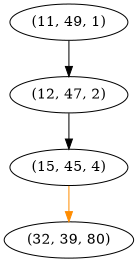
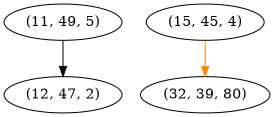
node "(11, 49, 1)": label "(11, 49, 1)" -> "(11, 49, 5)"
edge "(12, 47, 2)" -> "(15, 45, 4)": removed
